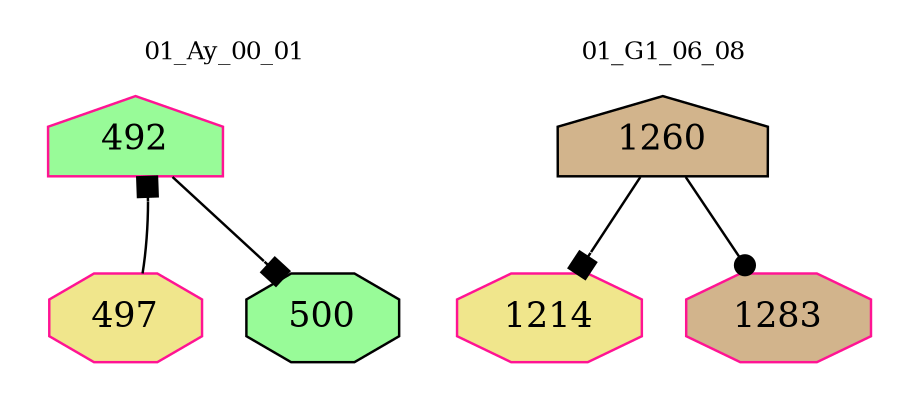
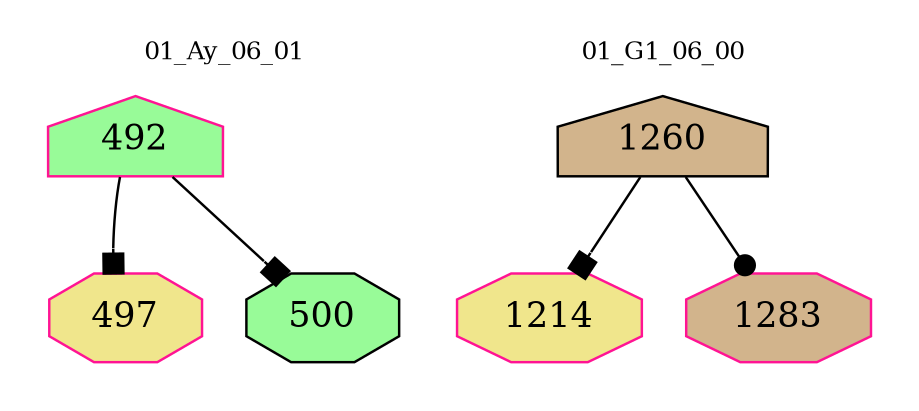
cluster "01_Ay_00_01": label "01_Ay_00_01" -> "01_Ay_06_01"
cluster "01_G1_06_08": label "01_G1_06_08" -> "01_G1_06_00"
edge "497" -> "492": reversed
